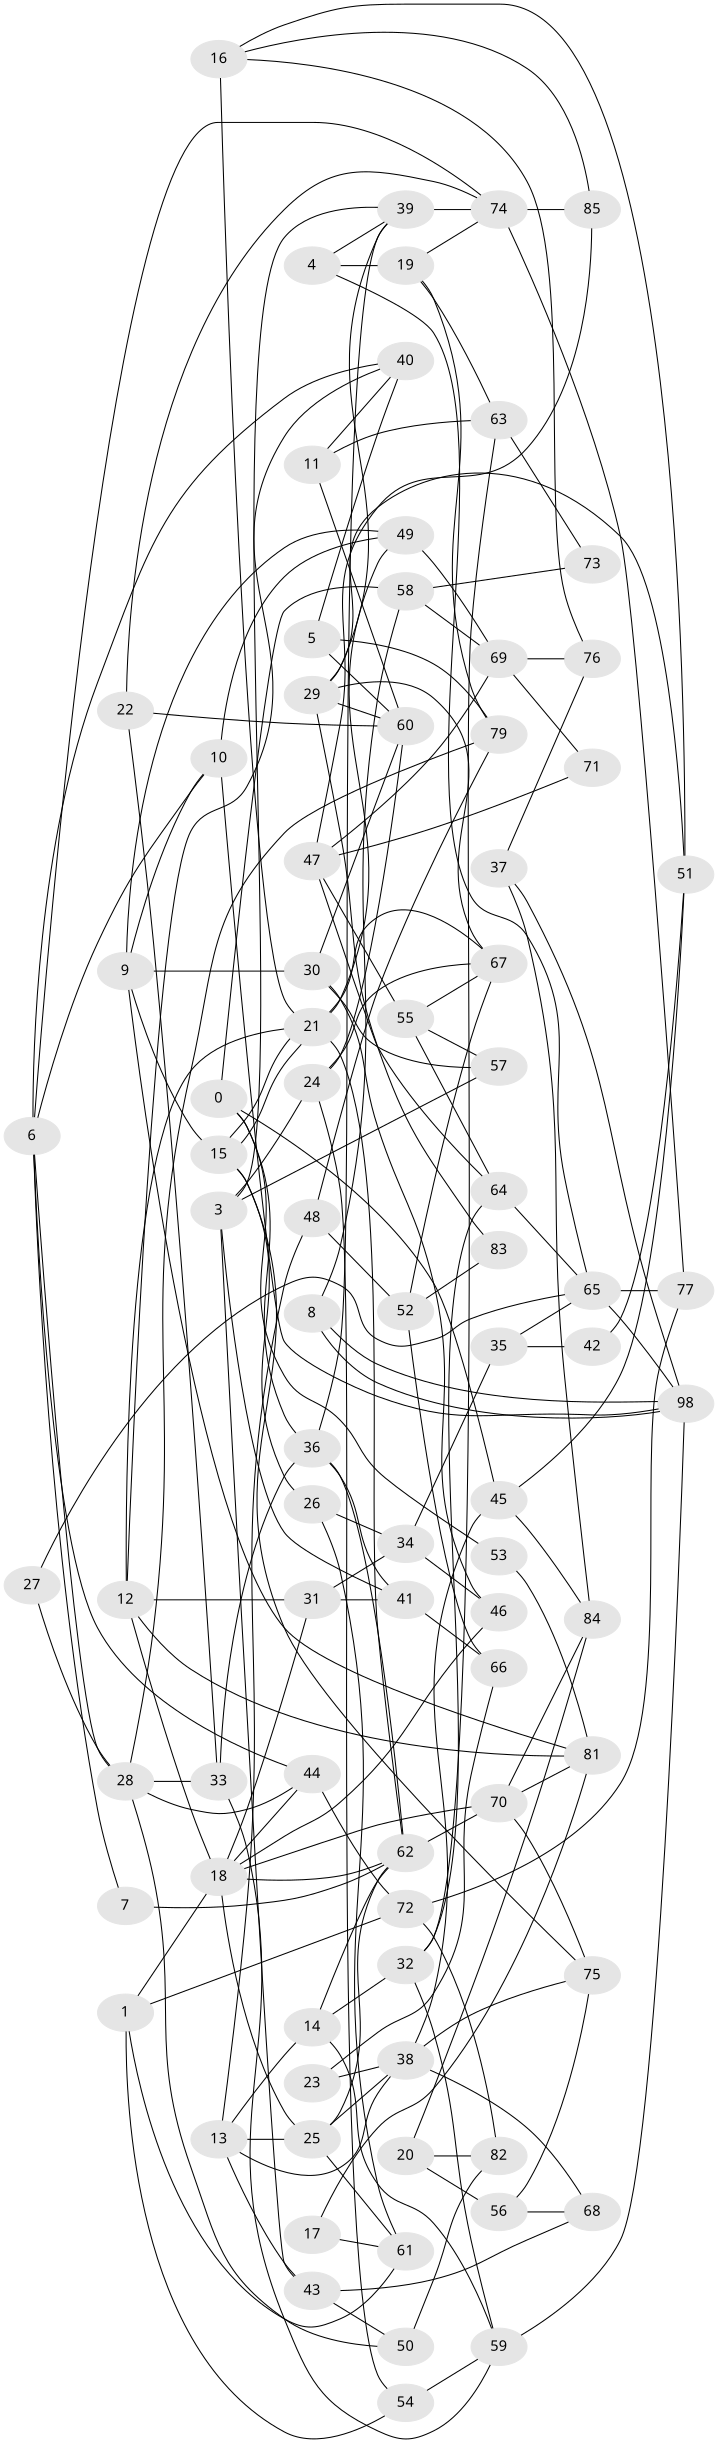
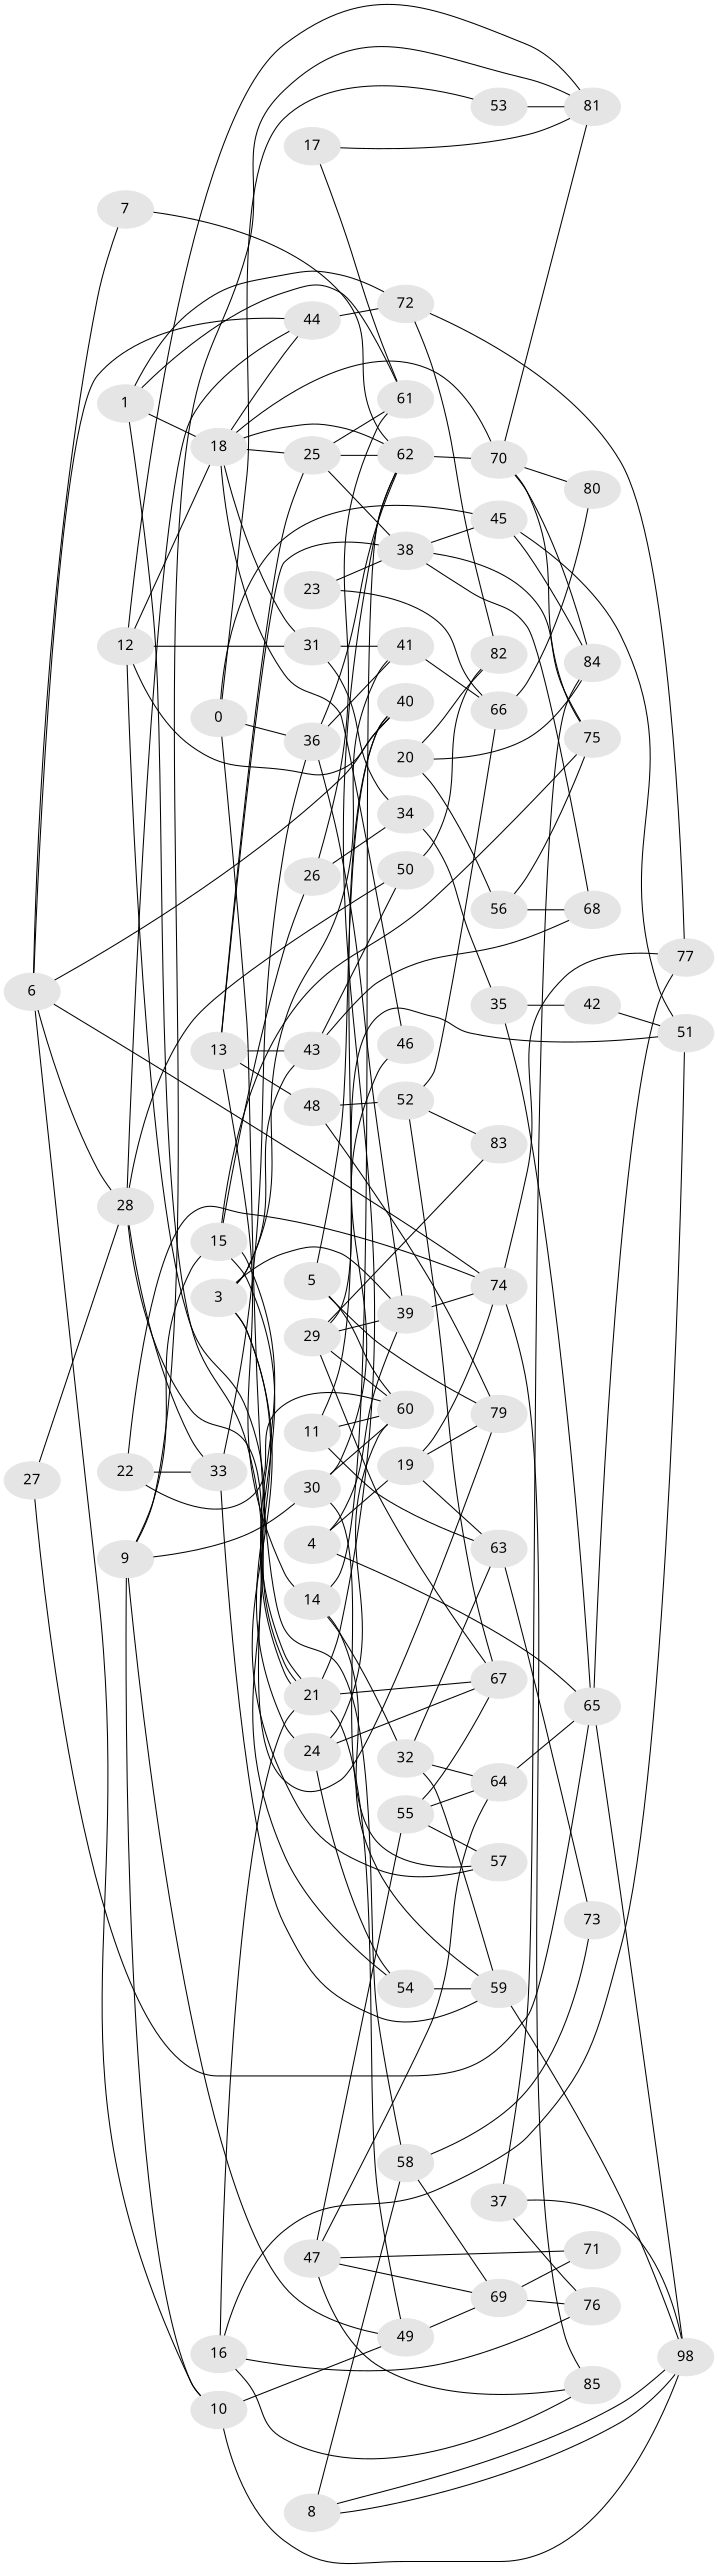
node "80": added
edge "34" -- "46": removed
